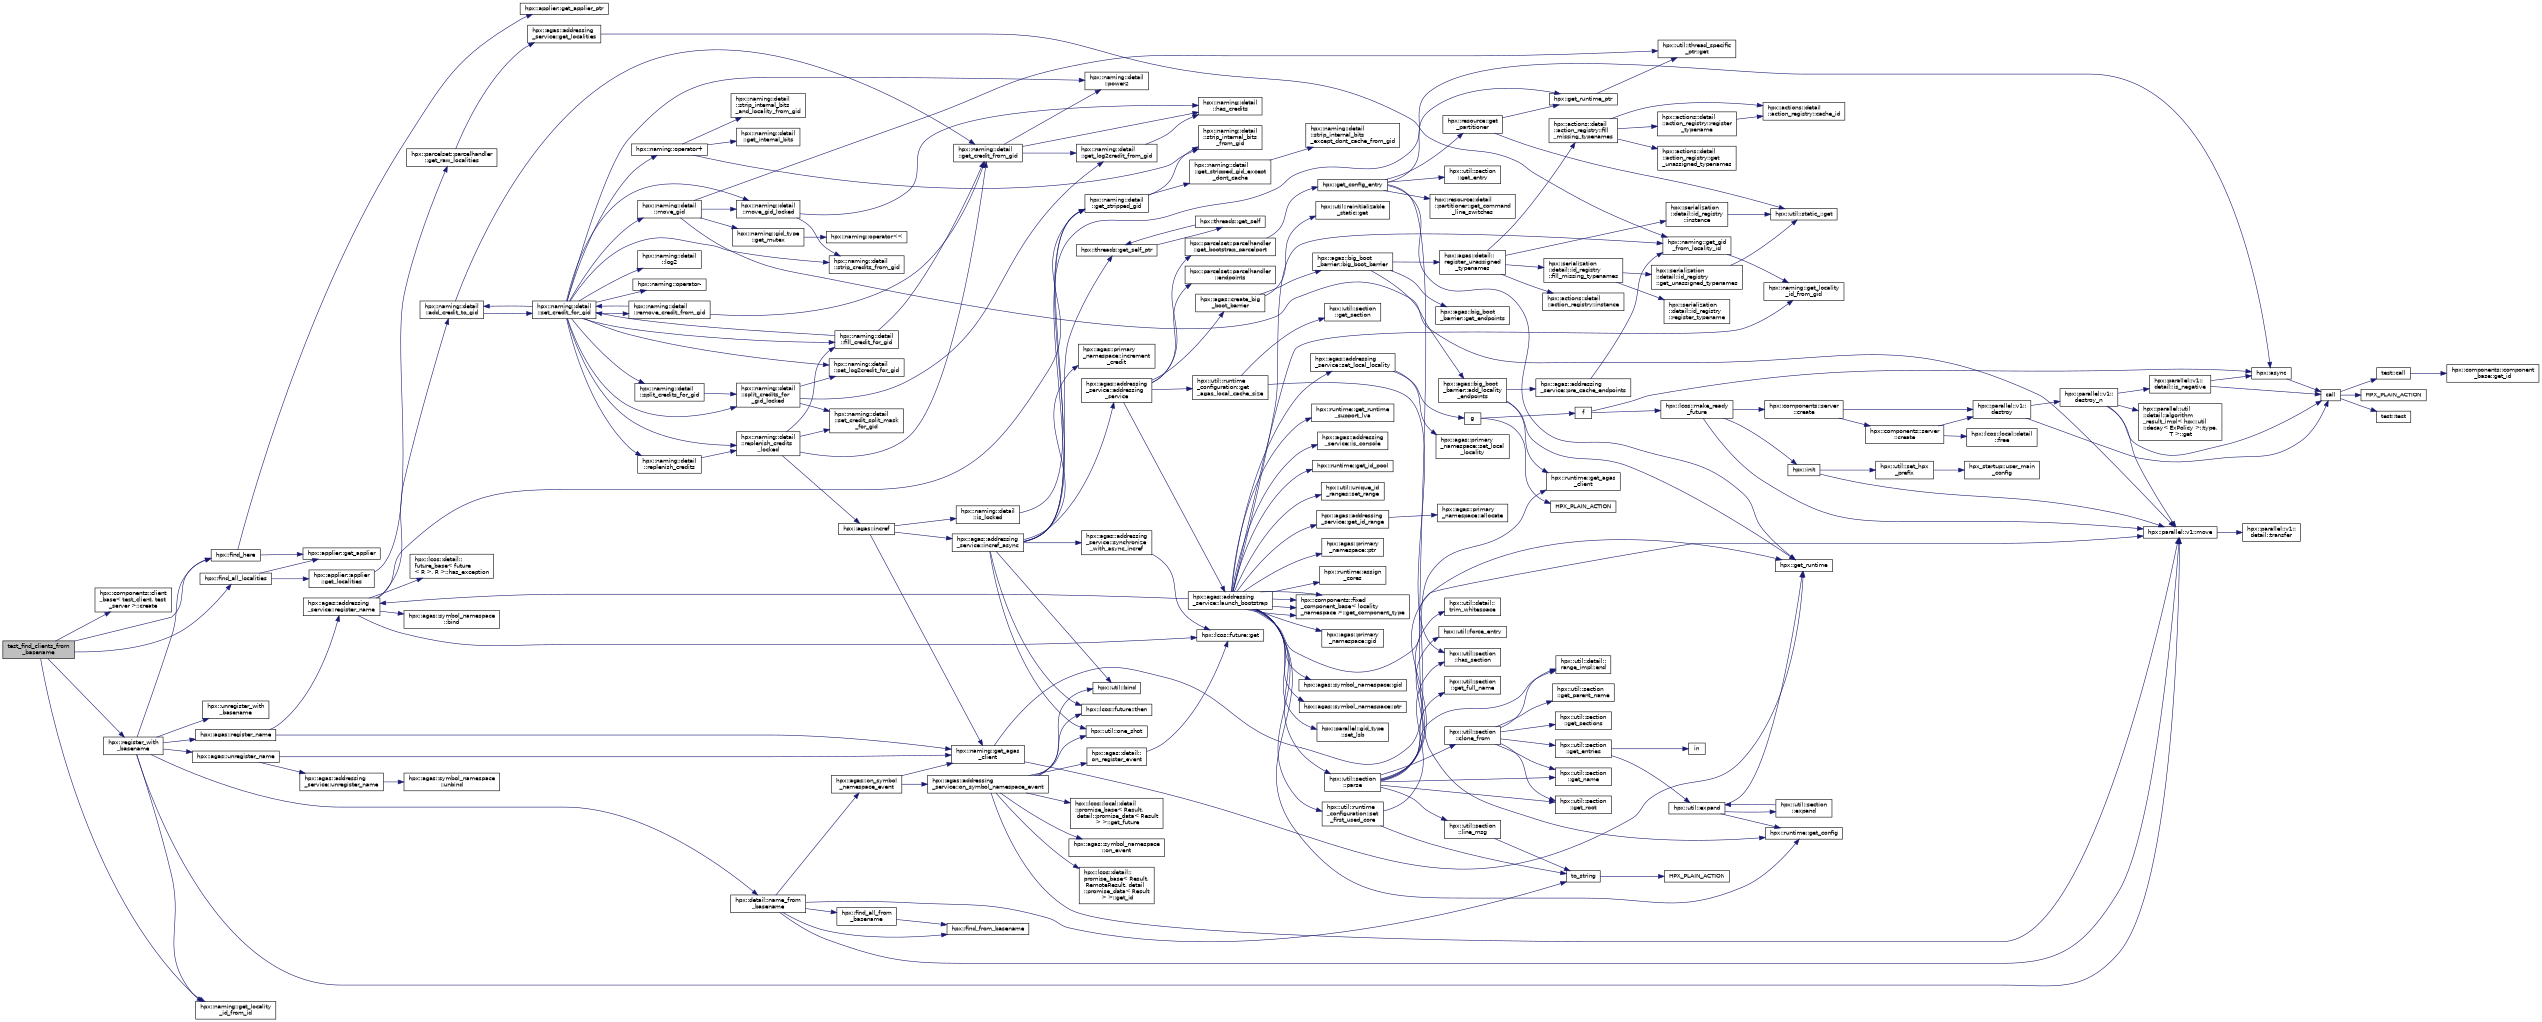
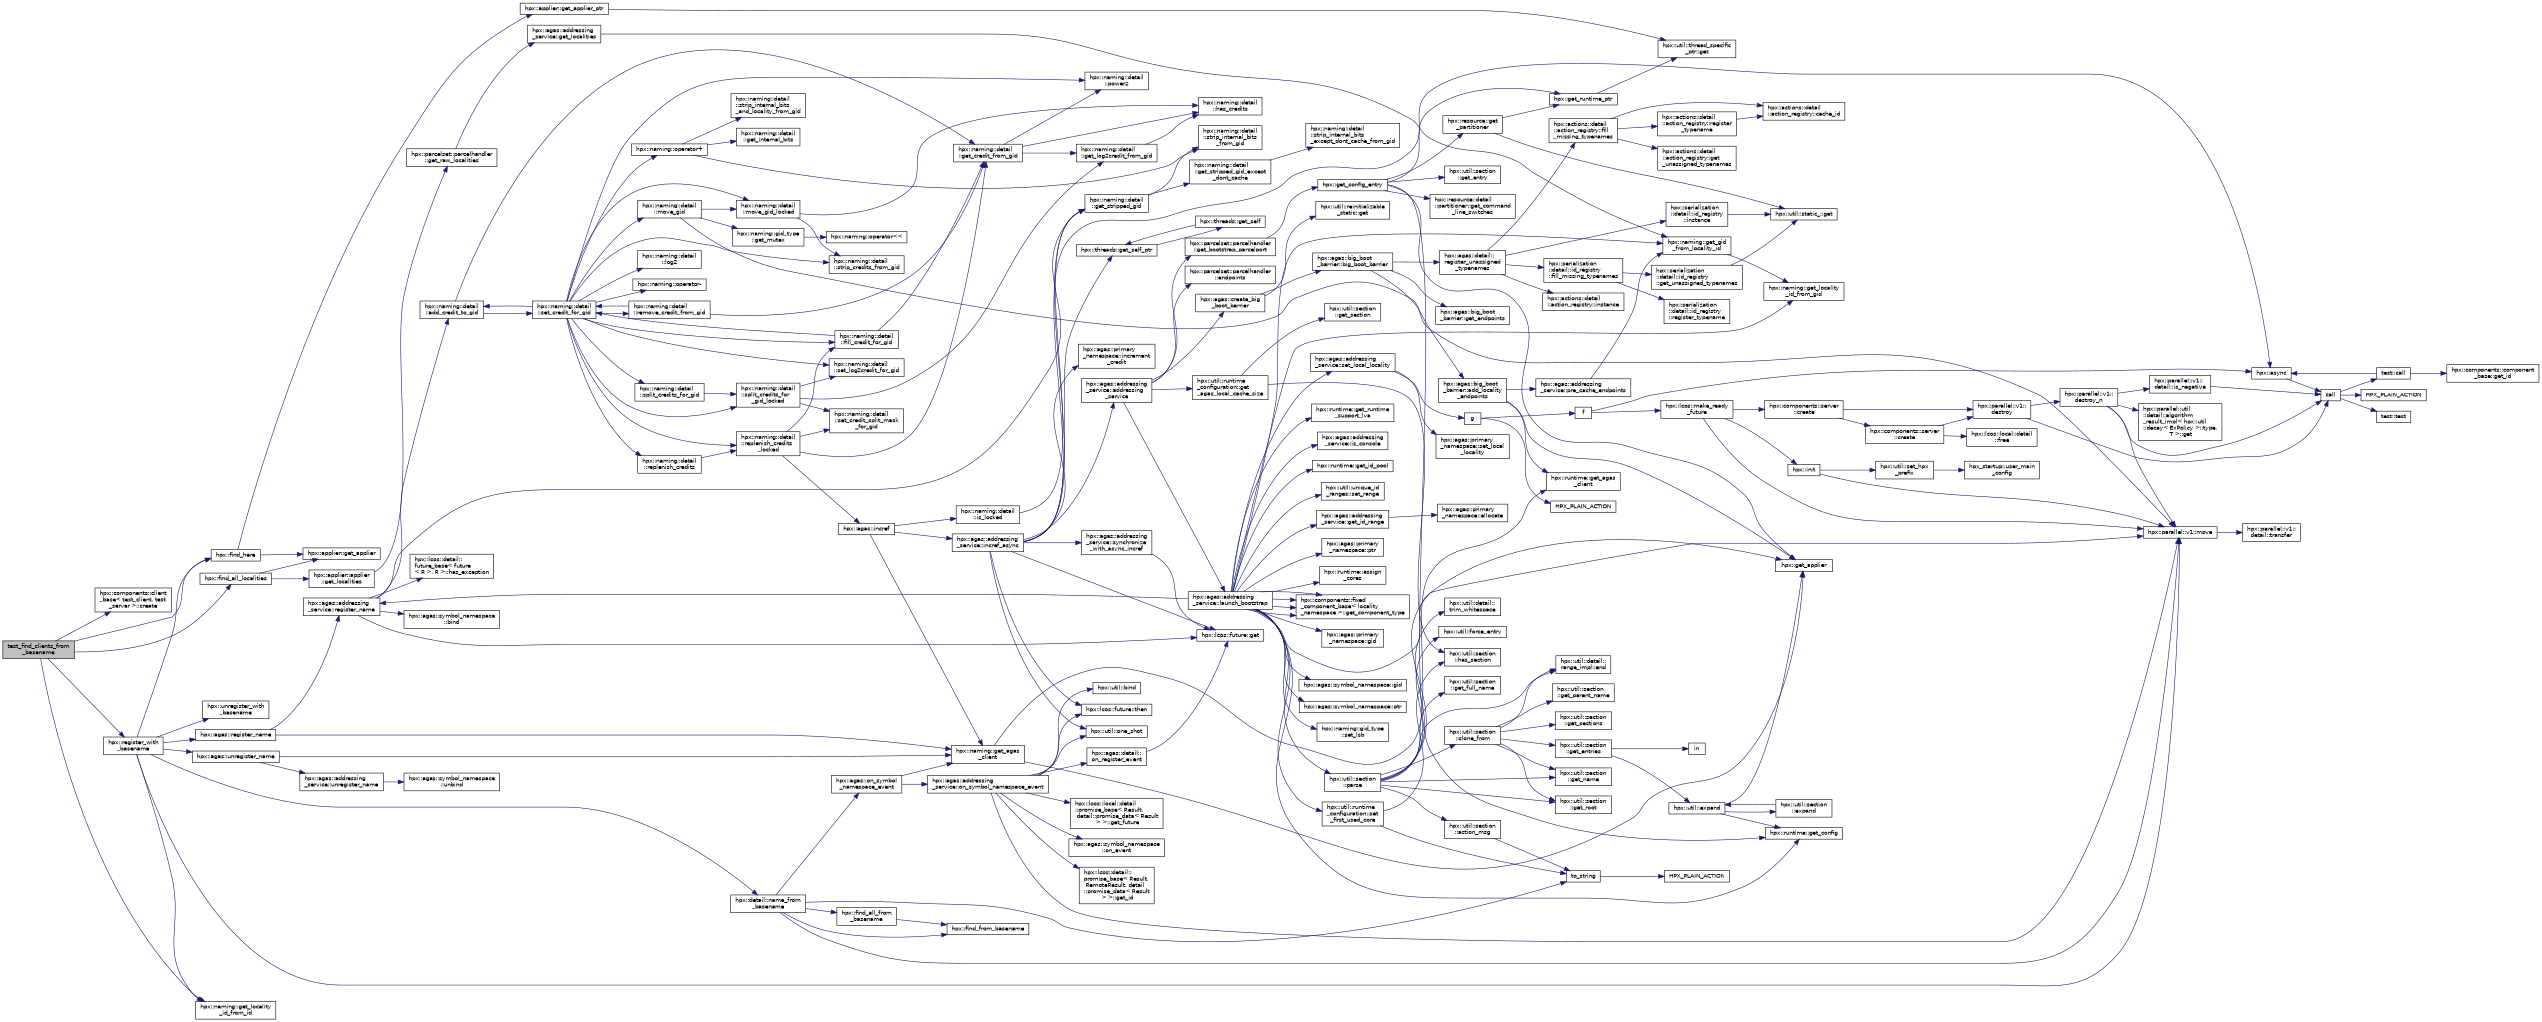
edge "hpx::naming::detail ::move_gid" -> "hpx::util::thread_specific _ptr::get": now "hpx::applier::get_applier_ptr" -> "hpx::util::thread_specific _ptr::get"
edge "hpx::parallel::v1:: detail::is_negative" -> "hpx::async": now "test::call" -> "hpx::async"
node "hpx::get_runtime": label "hpx::get_runtime" -> "hpx::get_applier"
edge "hpx::agas::addressing _service::incref_async" -> "hpx::util::bind": now "hpx::agas::addressing _service::incref_async" -> "hpx::lcos::future::get"
node "hpx::parallel::gid_type ::set_lsb": label "hpx::parallel::gid_type ::set_lsb" -> "hpx::naming::gid_type ::set_lsb"
node "hpx::util::section ::line_msg": label "hpx::util::section ::line_msg" -> "hpx::util::section ::action_msg"
